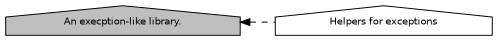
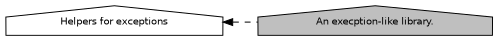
edge "Helpers for exceptions" -> "An execption-like library.": reversed
